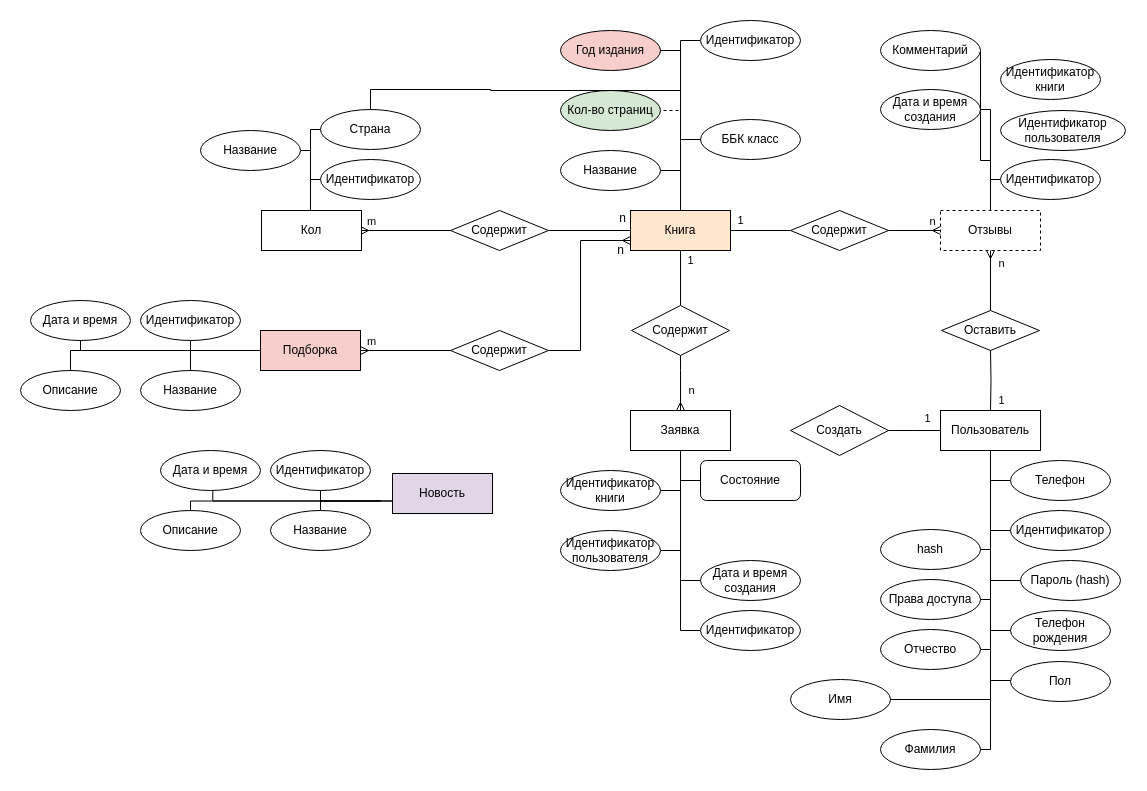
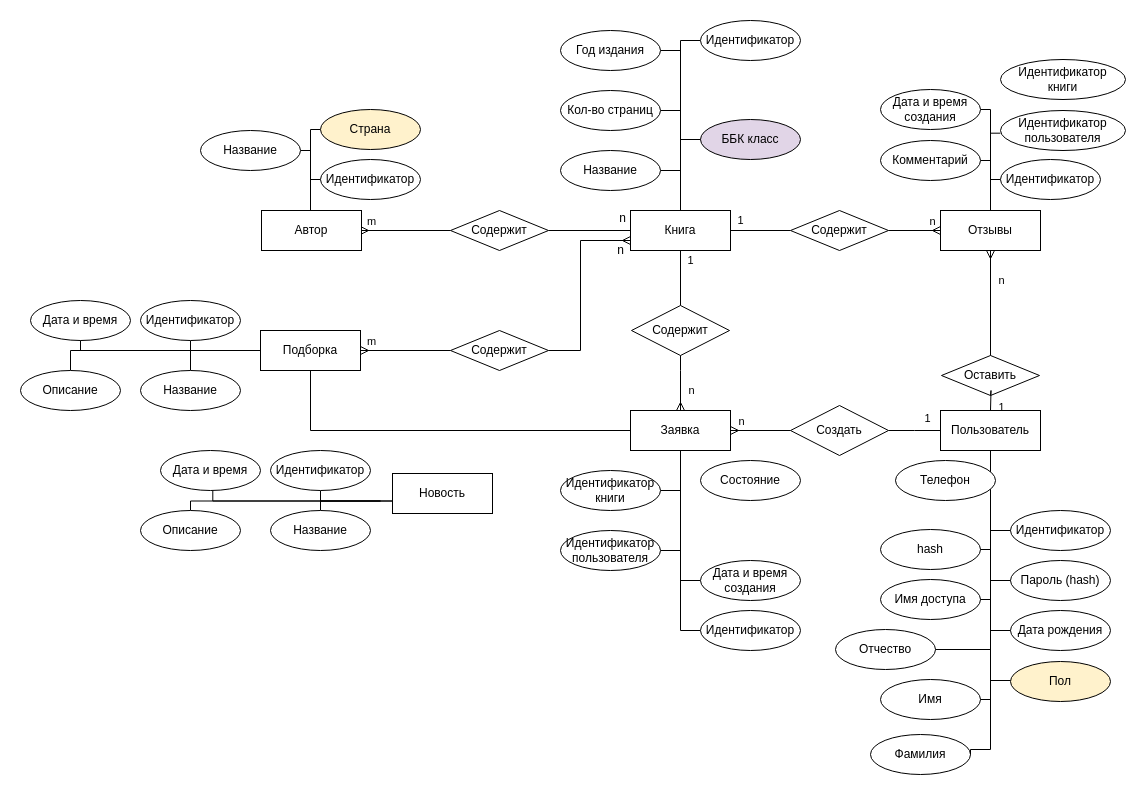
node "Год издания": fillcolor #f8cecc -> #ffffff
node "Комментарий": moved (931, 51) -> (931, 161)
node "Идентификатор книги": size 100x40 -> 125x40
edge "Год издания" -- "Страна": now "Год издания" -- "Книга"
node "Кол-во страниц": fillcolor #d5e8d4 -> #ffffff
edge "Кол-во страниц" -- "Книга": style dashed -> solid
node "Страна": fillcolor #ffffff -> #fff2cc
edge "Идентификатор пользователя" -- "Отзывы": added
node "ББК класс": fillcolor #ffffff -> #e1d5e7
node "Кол": label "Кол" -> "Автор"
node "Книга": fillcolor #ffe6cc -> #ffffff
node "Отзывы": style dashed -> solid
node "Оставить": moved (991, 331) -> (991, 376)
node "Подборка": fillcolor #f8cecc -> #ffffff
edge "Создать" -> "Заявка": added, label "n"
edge "Заявка" -- "Состояние": now "Заявка" -- "Подборка"
node "Состояние": shape rounded rectangle -> ellipse
node "Телефон": moved (1061, 481) -> (946, 481)
node "Новость": fillcolor #e1d5e7 -> #ffffff
node "Пароль (hash)": moved (1071, 581) -> (1061, 581)
node "Права доступа": label "Права доступа" -> "Имя доступа"
node "Телефон рождения": label "Телефон рождения" -> "Дата рождения"
node "Отчество": moved (931, 650) -> (886, 650)
node "Пол": fillcolor #ffffff -> #fff2cc
node "Имя": moved (841, 700) -> (931, 700)
node "Фамилия": moved (931, 750) -> (921, 755)
